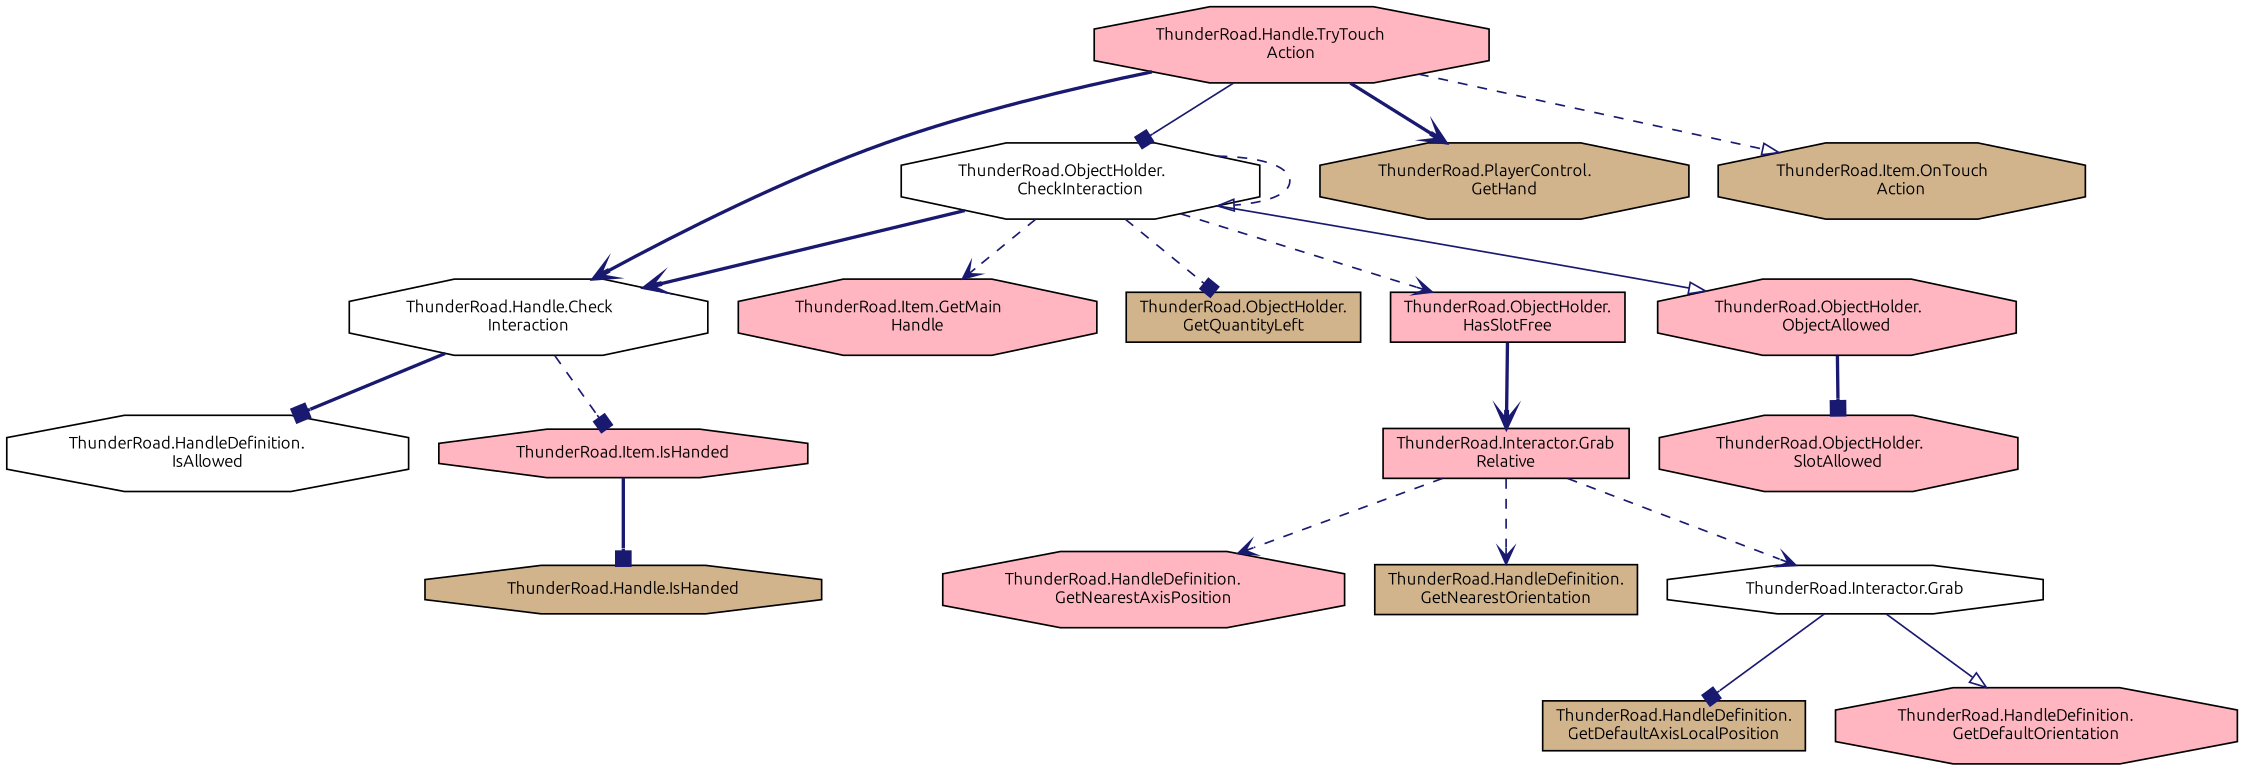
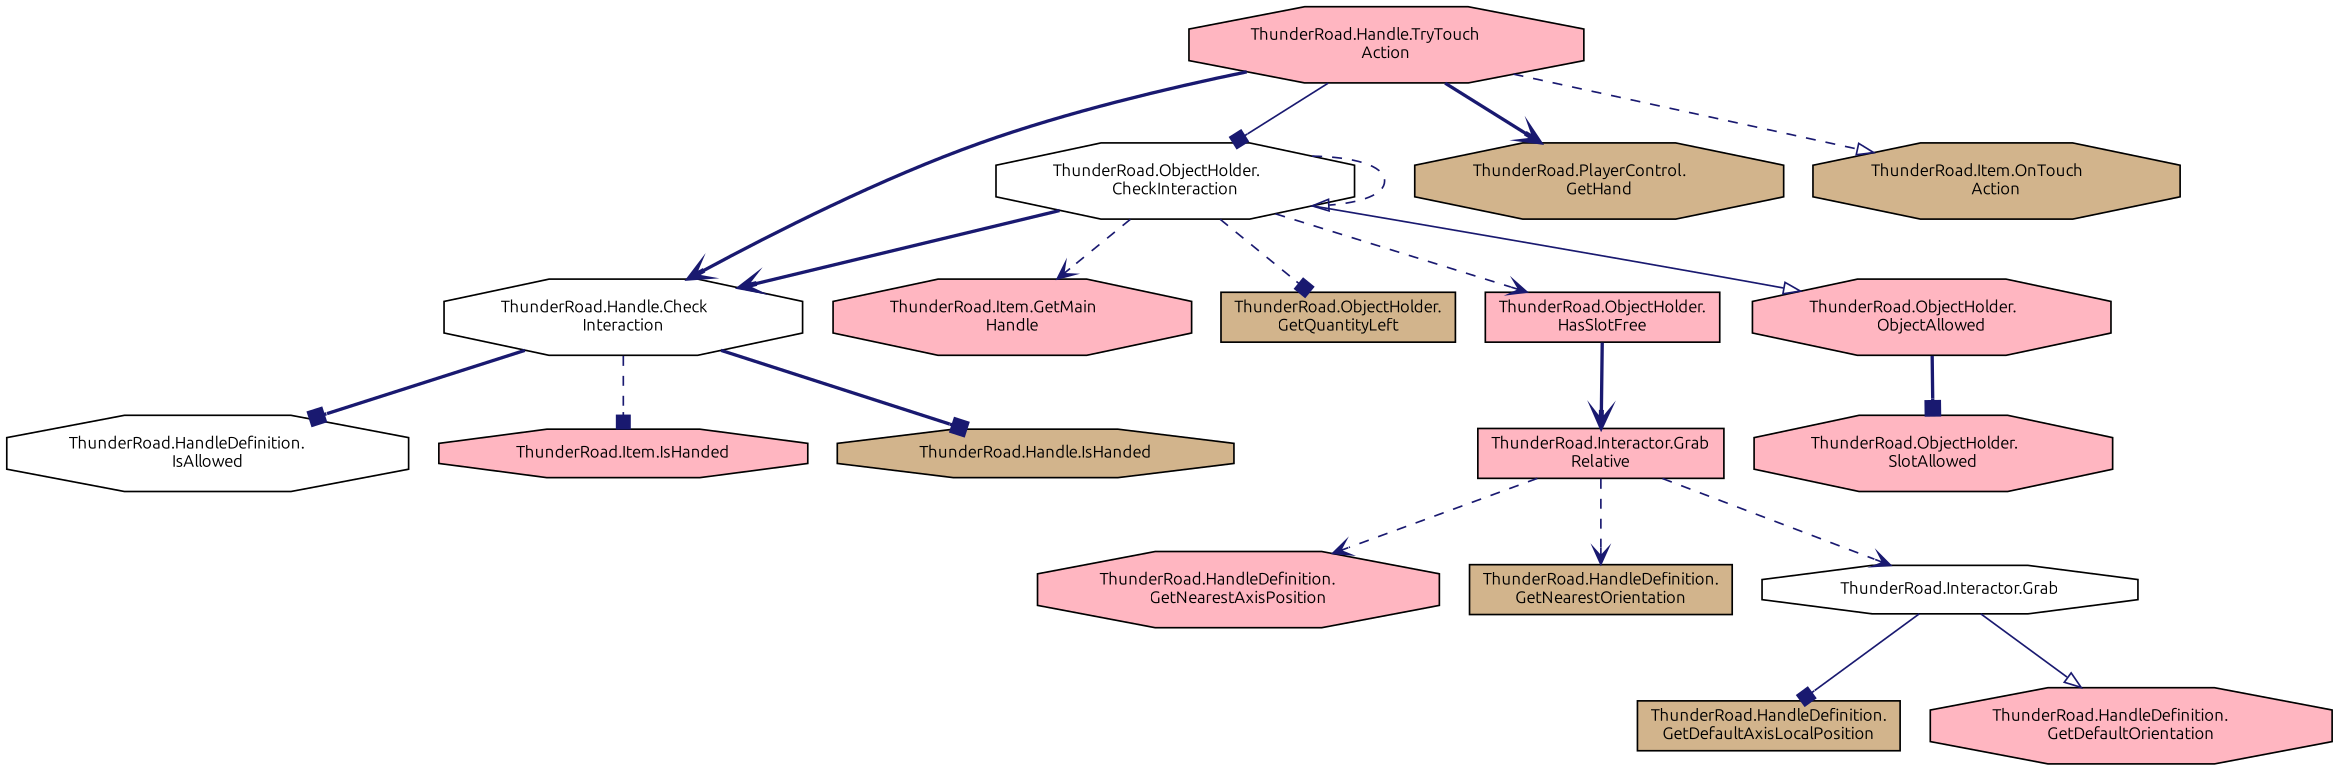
edge "ThunderRoad.Item.IsHanded" -> "ThunderRoad.Handle.IsHanded": now "ThunderRoad.Handle.Check Interaction" -> "ThunderRoad.Handle.IsHanded"
